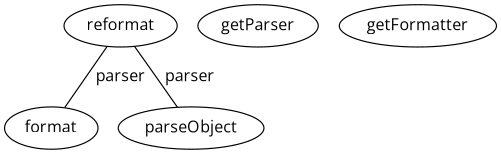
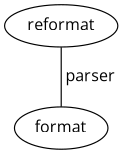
node "getParser": removed
node "getFormatter": removed
node "parseObject": removed
